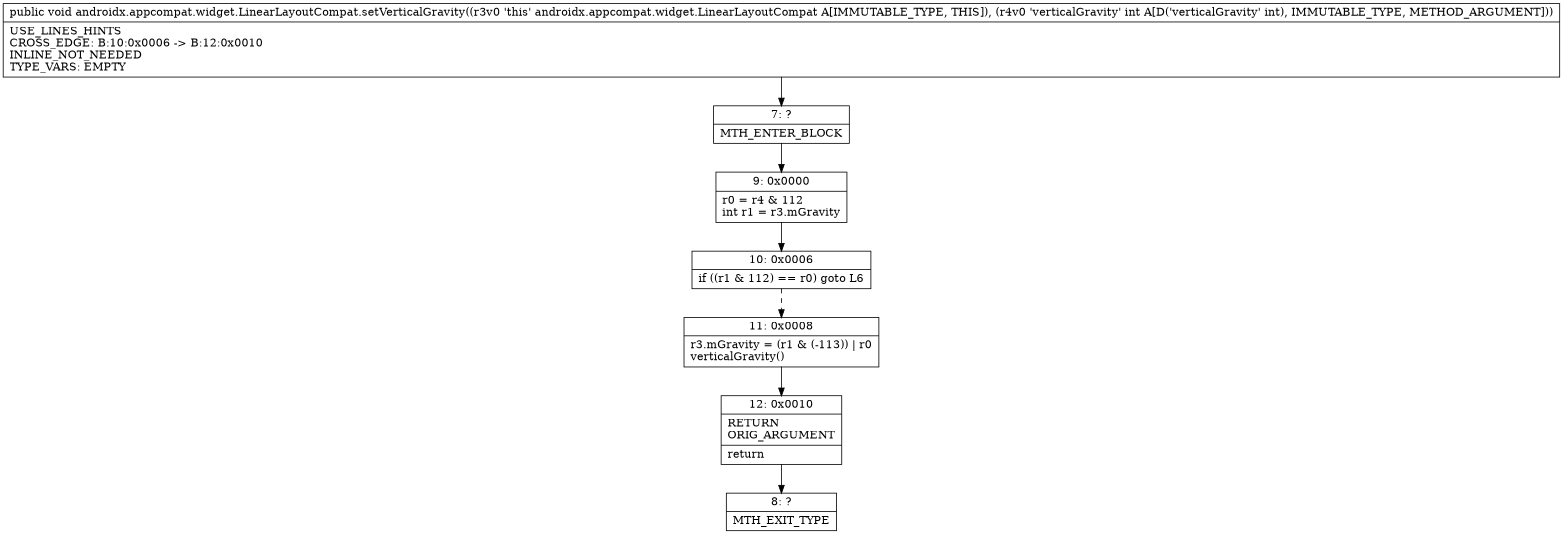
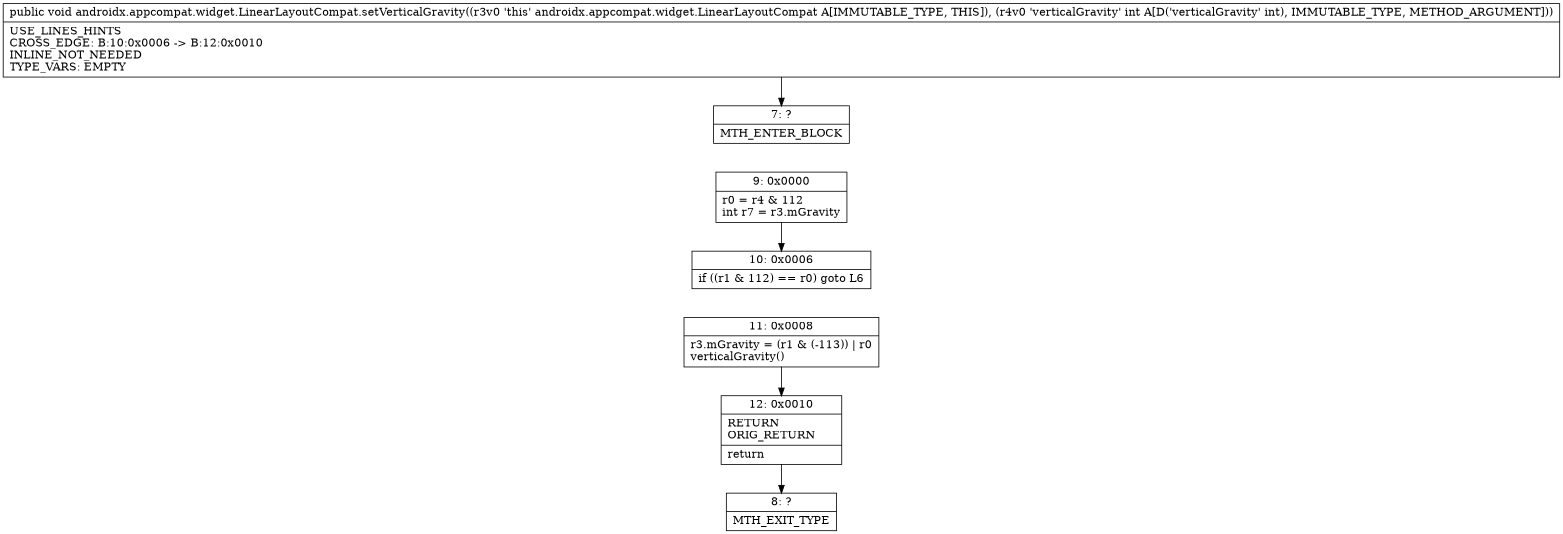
edge "7: ?" -> "9: 0x0000": removed
node "9: 0x0000": text "int r1 = r3.mGravity" -> "int r7 = r3.mGravity"
edge "10: 0x0006" -> "11: 0x0008": removed
node "12: 0x0010": text "ORIG_ARGUMENT" -> "ORIG_RETURN"
